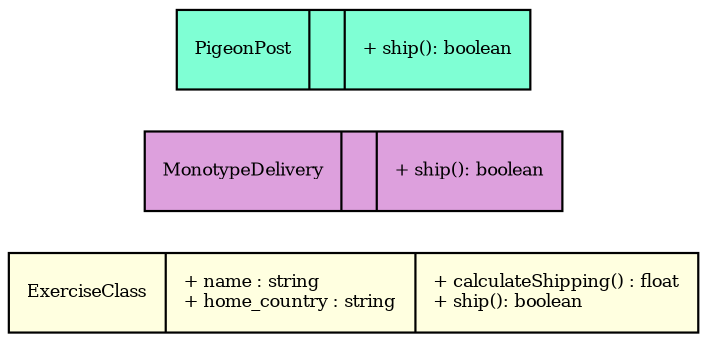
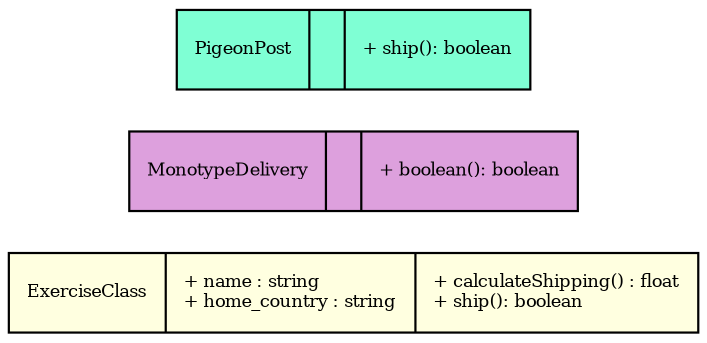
node "MonotypeDelivery": text "+ ship(): boolean" -> "+ boolean(): boolean"
